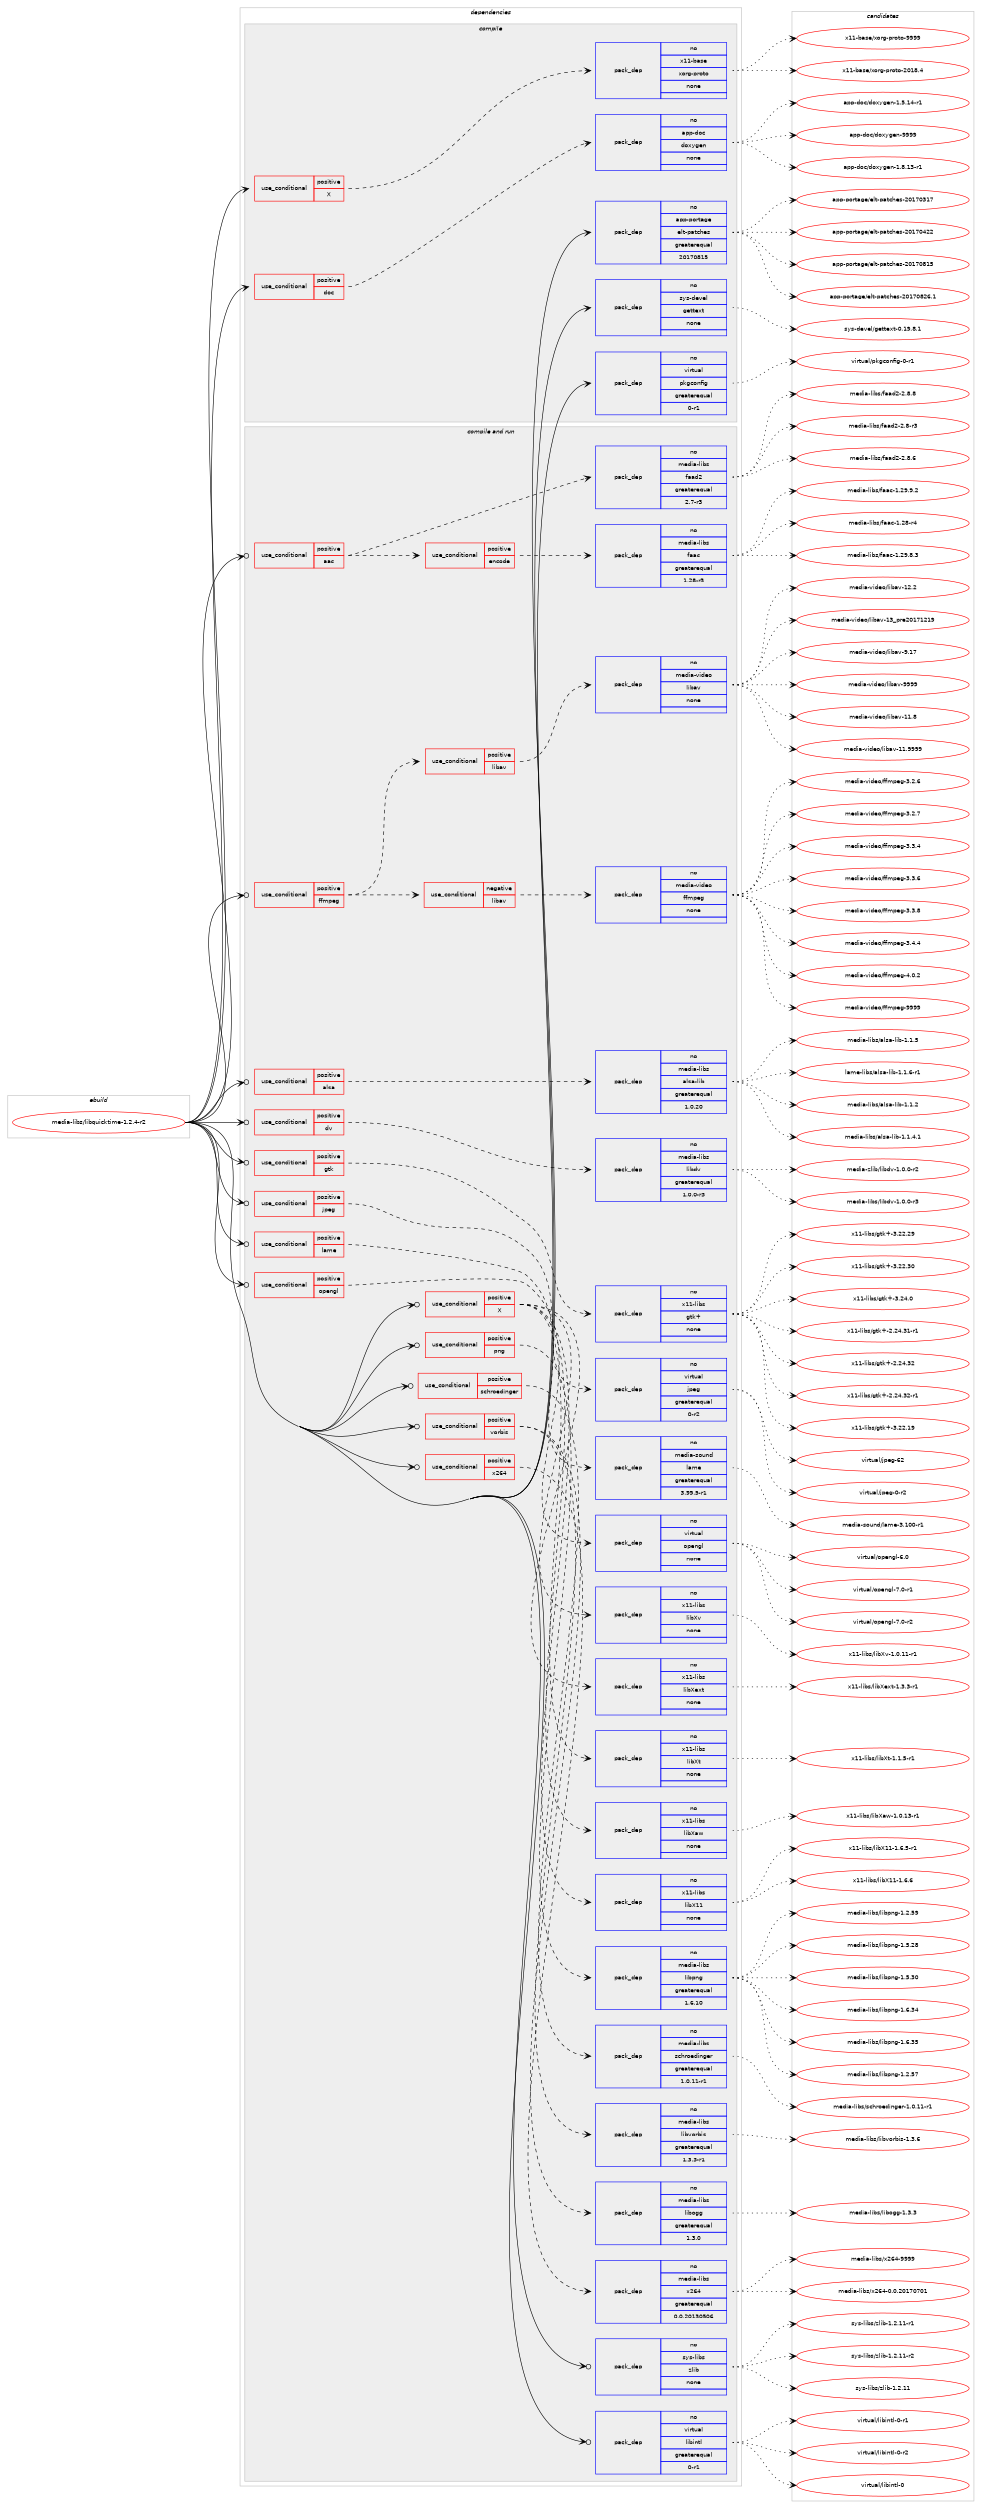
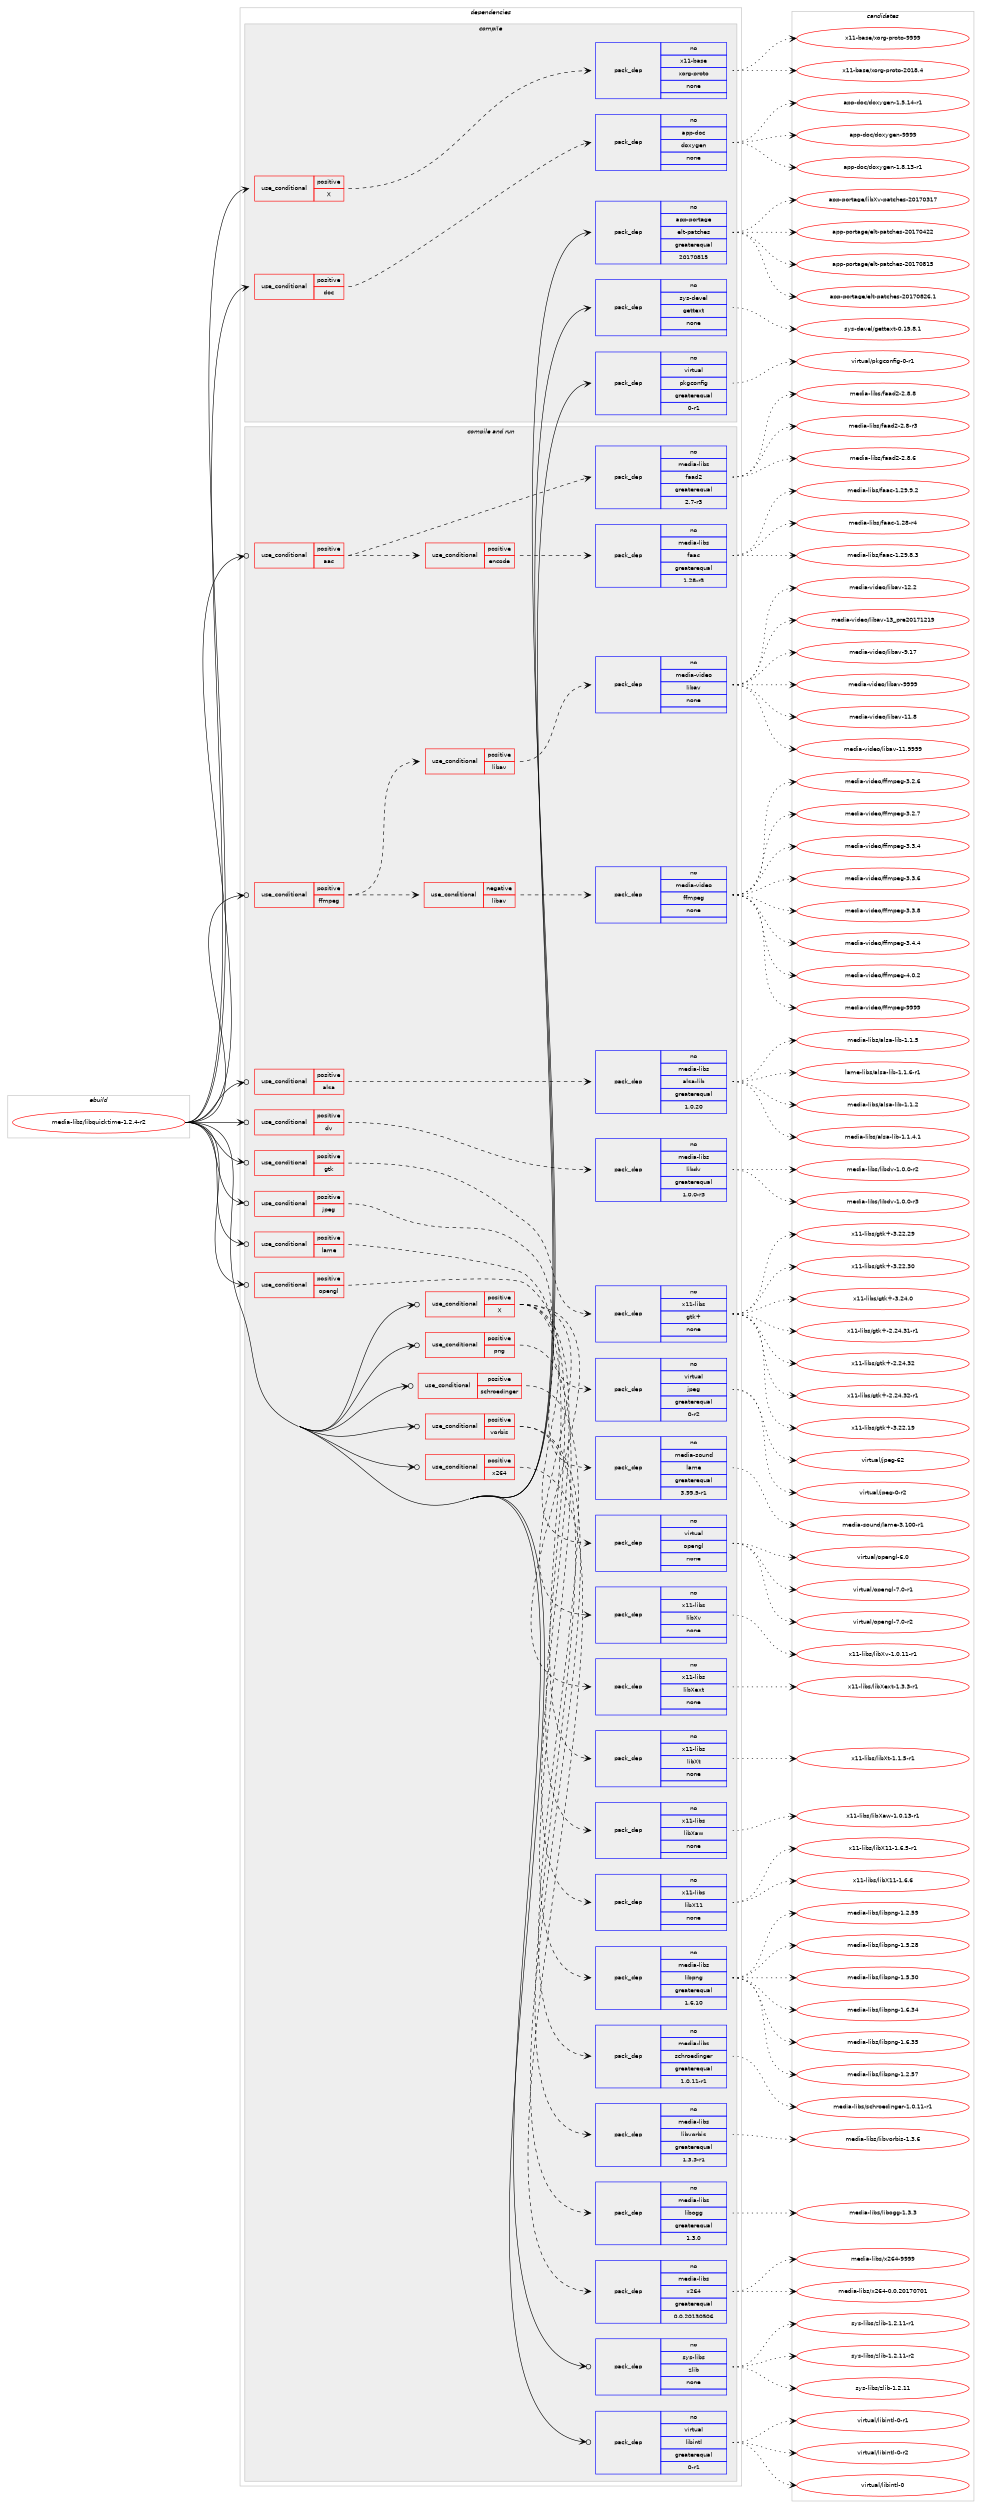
node "app-portage/elt-patches-20170317": label "app-portage/elt-patches-20170317" -> "app-portage/libXv-patches-20170317"
node "media-zlib/libdv-1.0.0-r2": label "media-zlib/libdv-1.0.0-r2" -> "media-libs/libdv-1.0.0-r2"
